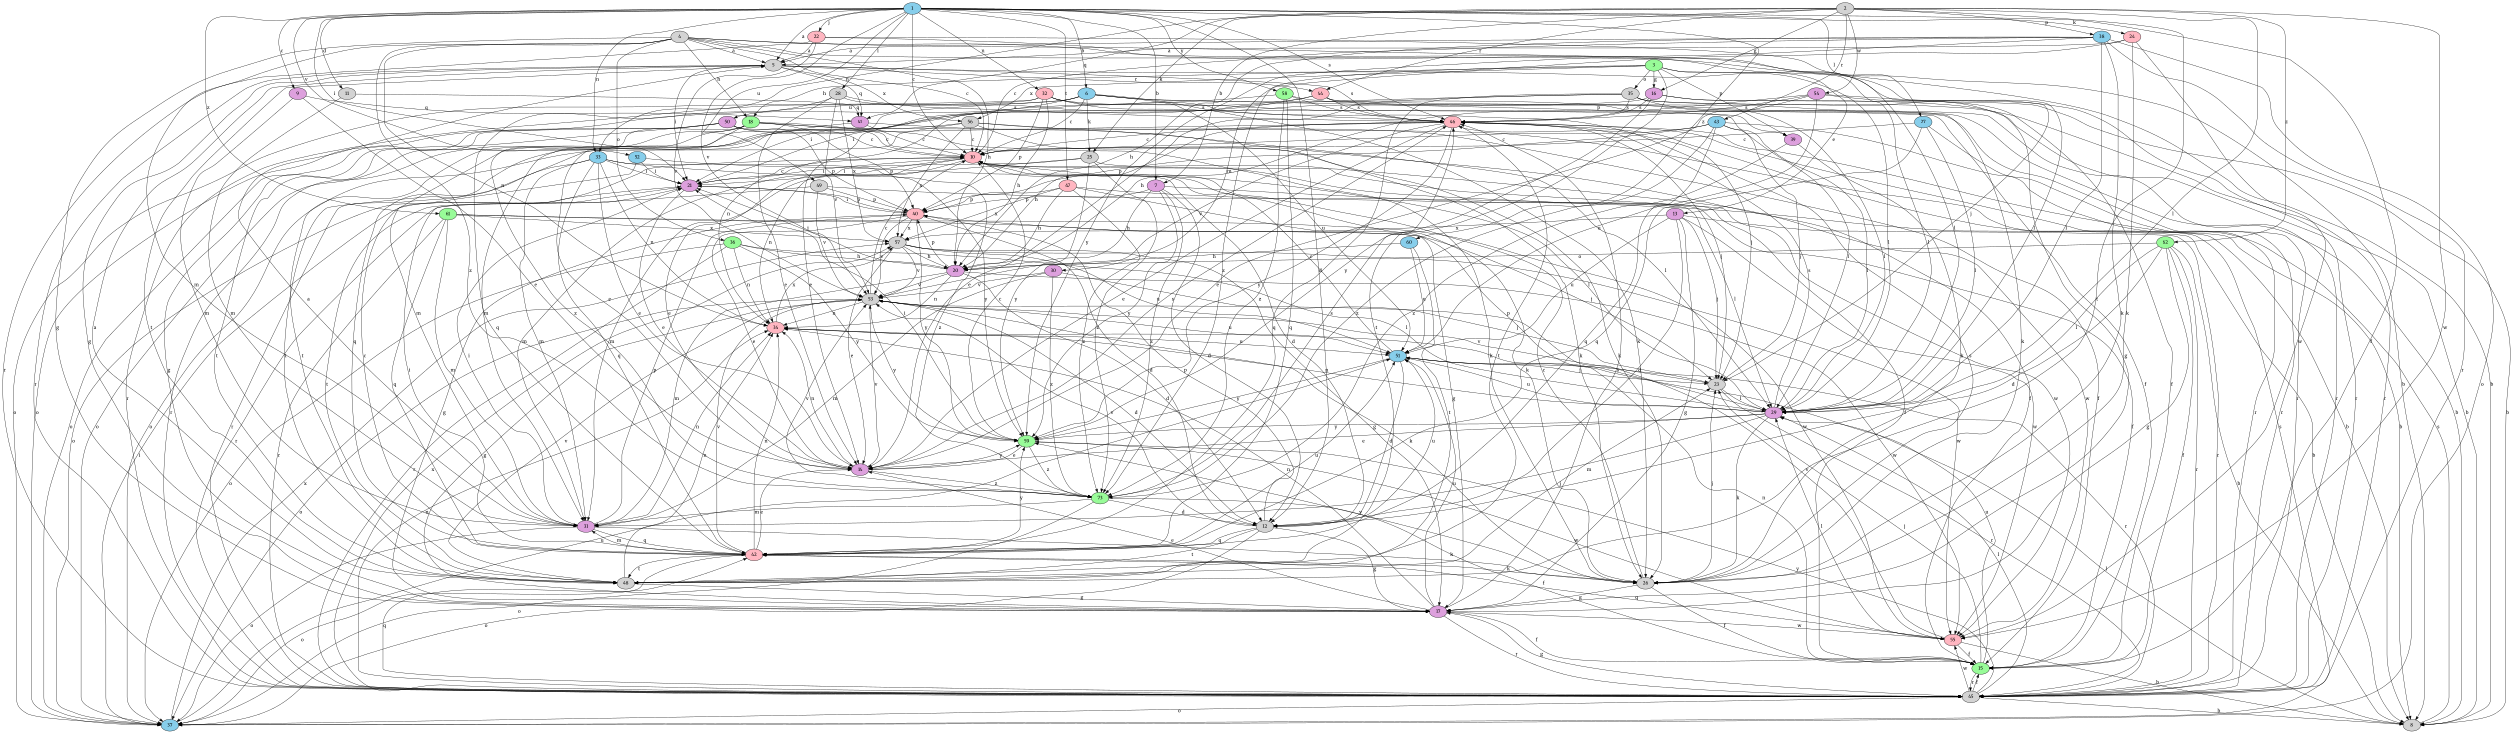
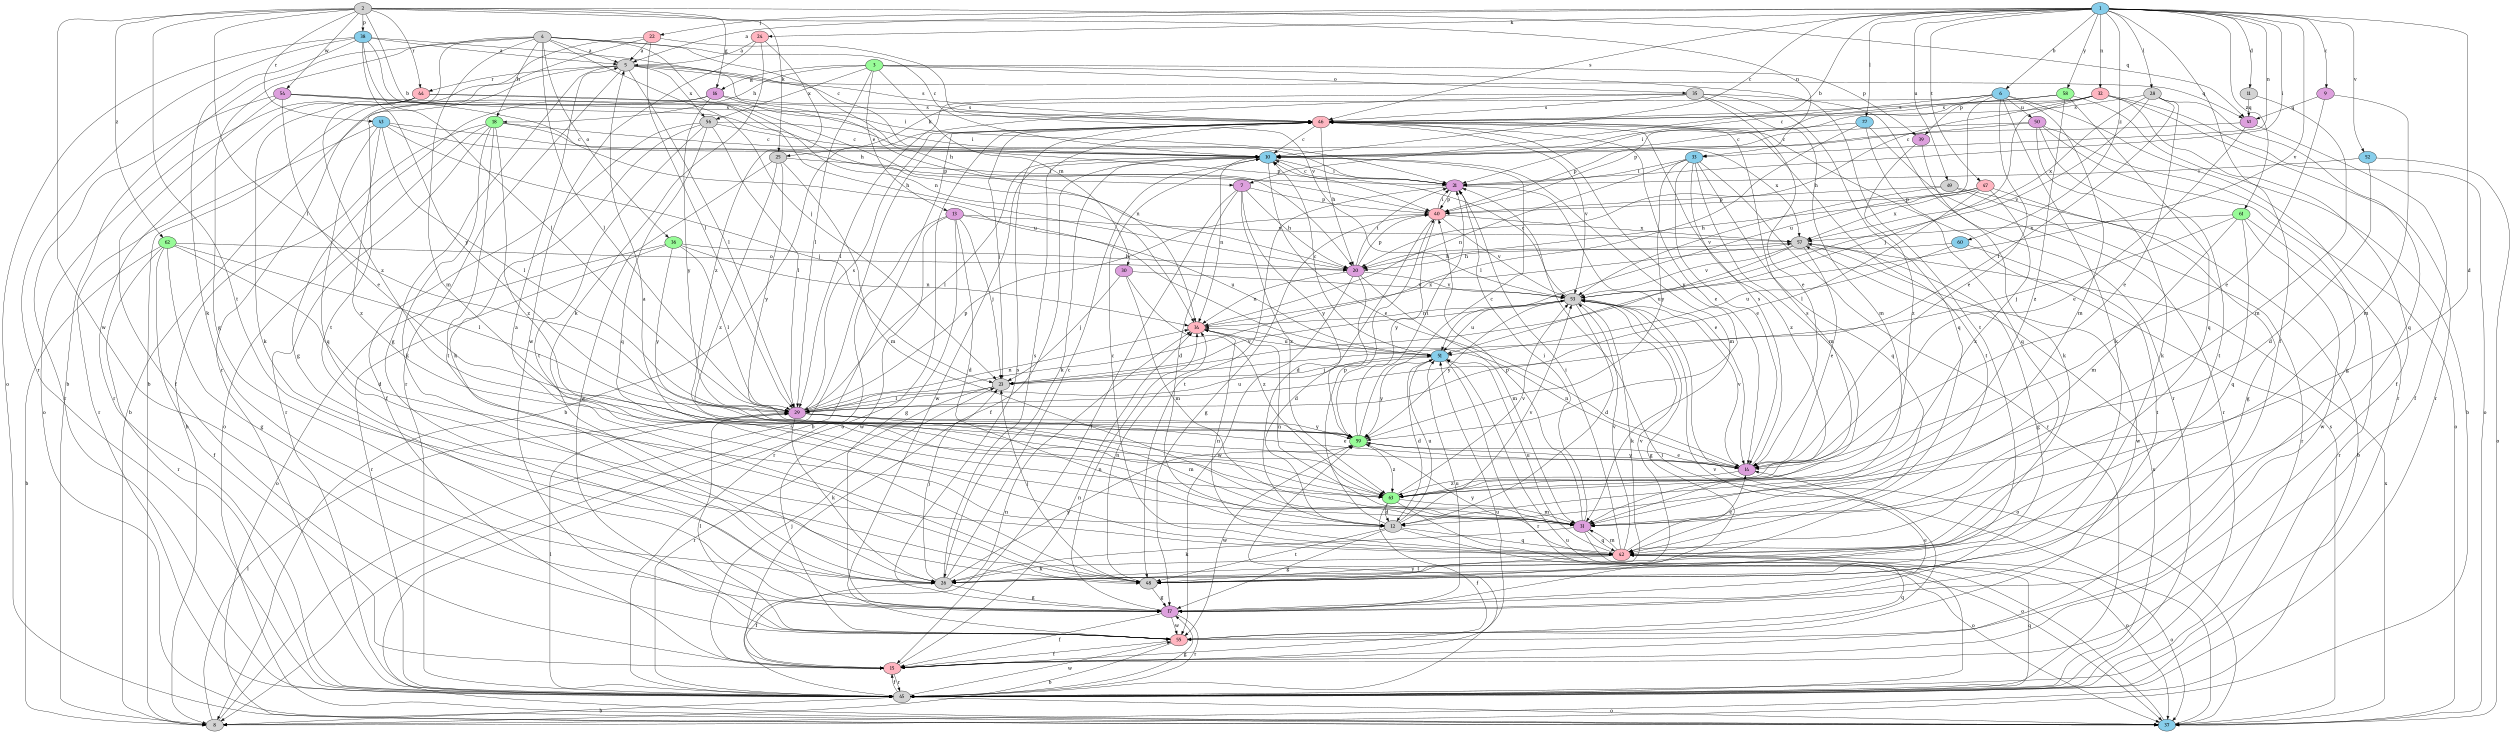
node "10": fillcolor lightpink -> skyblue
edge "40" -> "14": removed, label "e"
node "73": label "73" -> "63"
node "15": fillcolor palegreen -> lightpink
